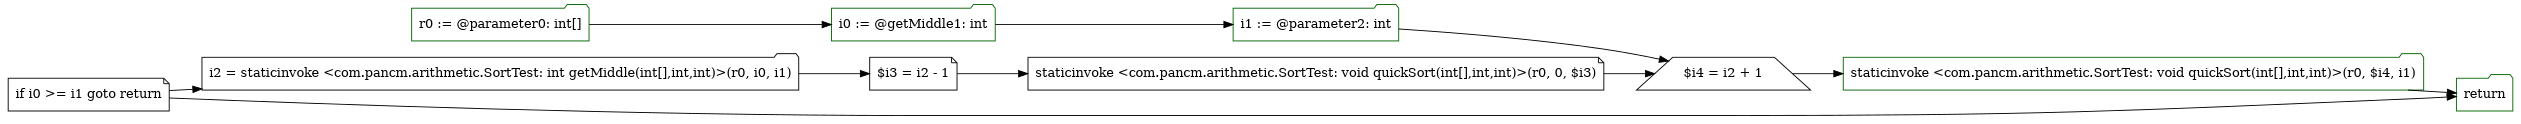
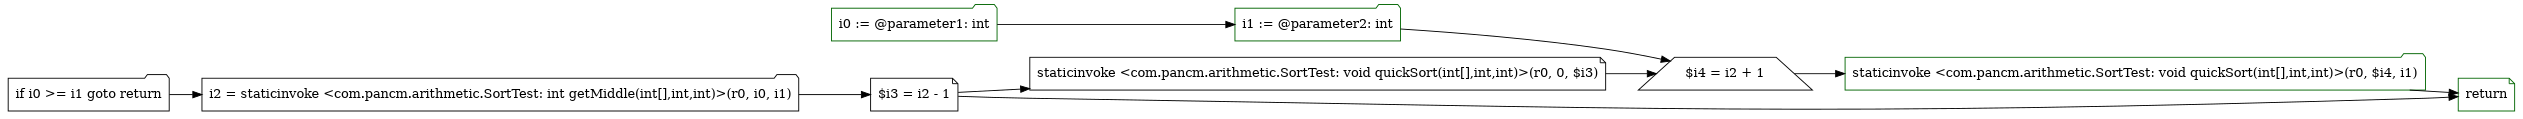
node "r0 := @parameter0: int[]": removed
node "i0 := @getMiddle1: int": label "i0 := @getMiddle1: int" -> "i0 := @parameter1: int"
node "if i0 >= i1 goto return": shape note -> folder
node "return": shape folder -> note
edge "if i0 >= i1 goto return" -> "return": now "$i3 = i2 - 1" -> "return"
